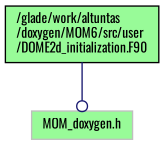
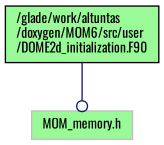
node "MOM_doxygen.h": label "MOM_doxygen.h" -> "MOM_memory.h"
